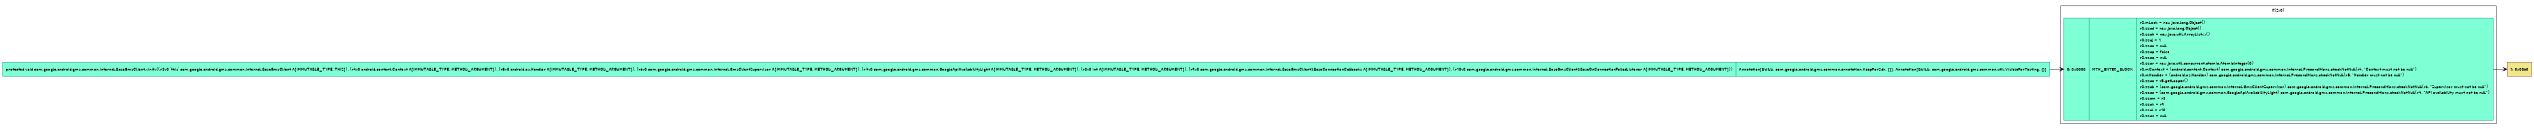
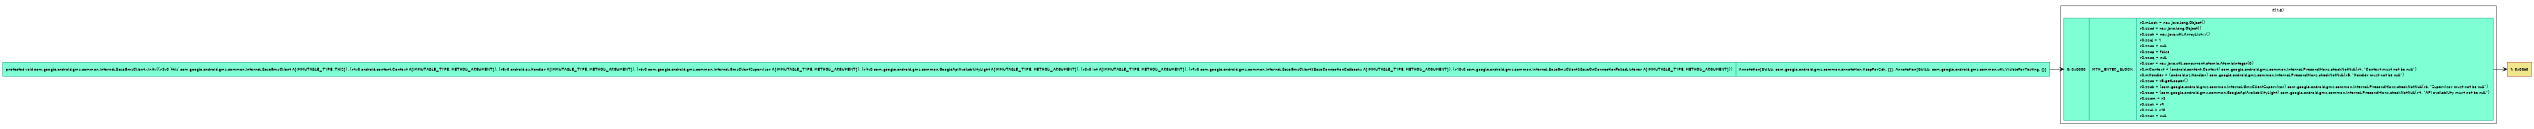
cluster "R(2:0)": label "R(2:0)" -> "R(1:0)"
